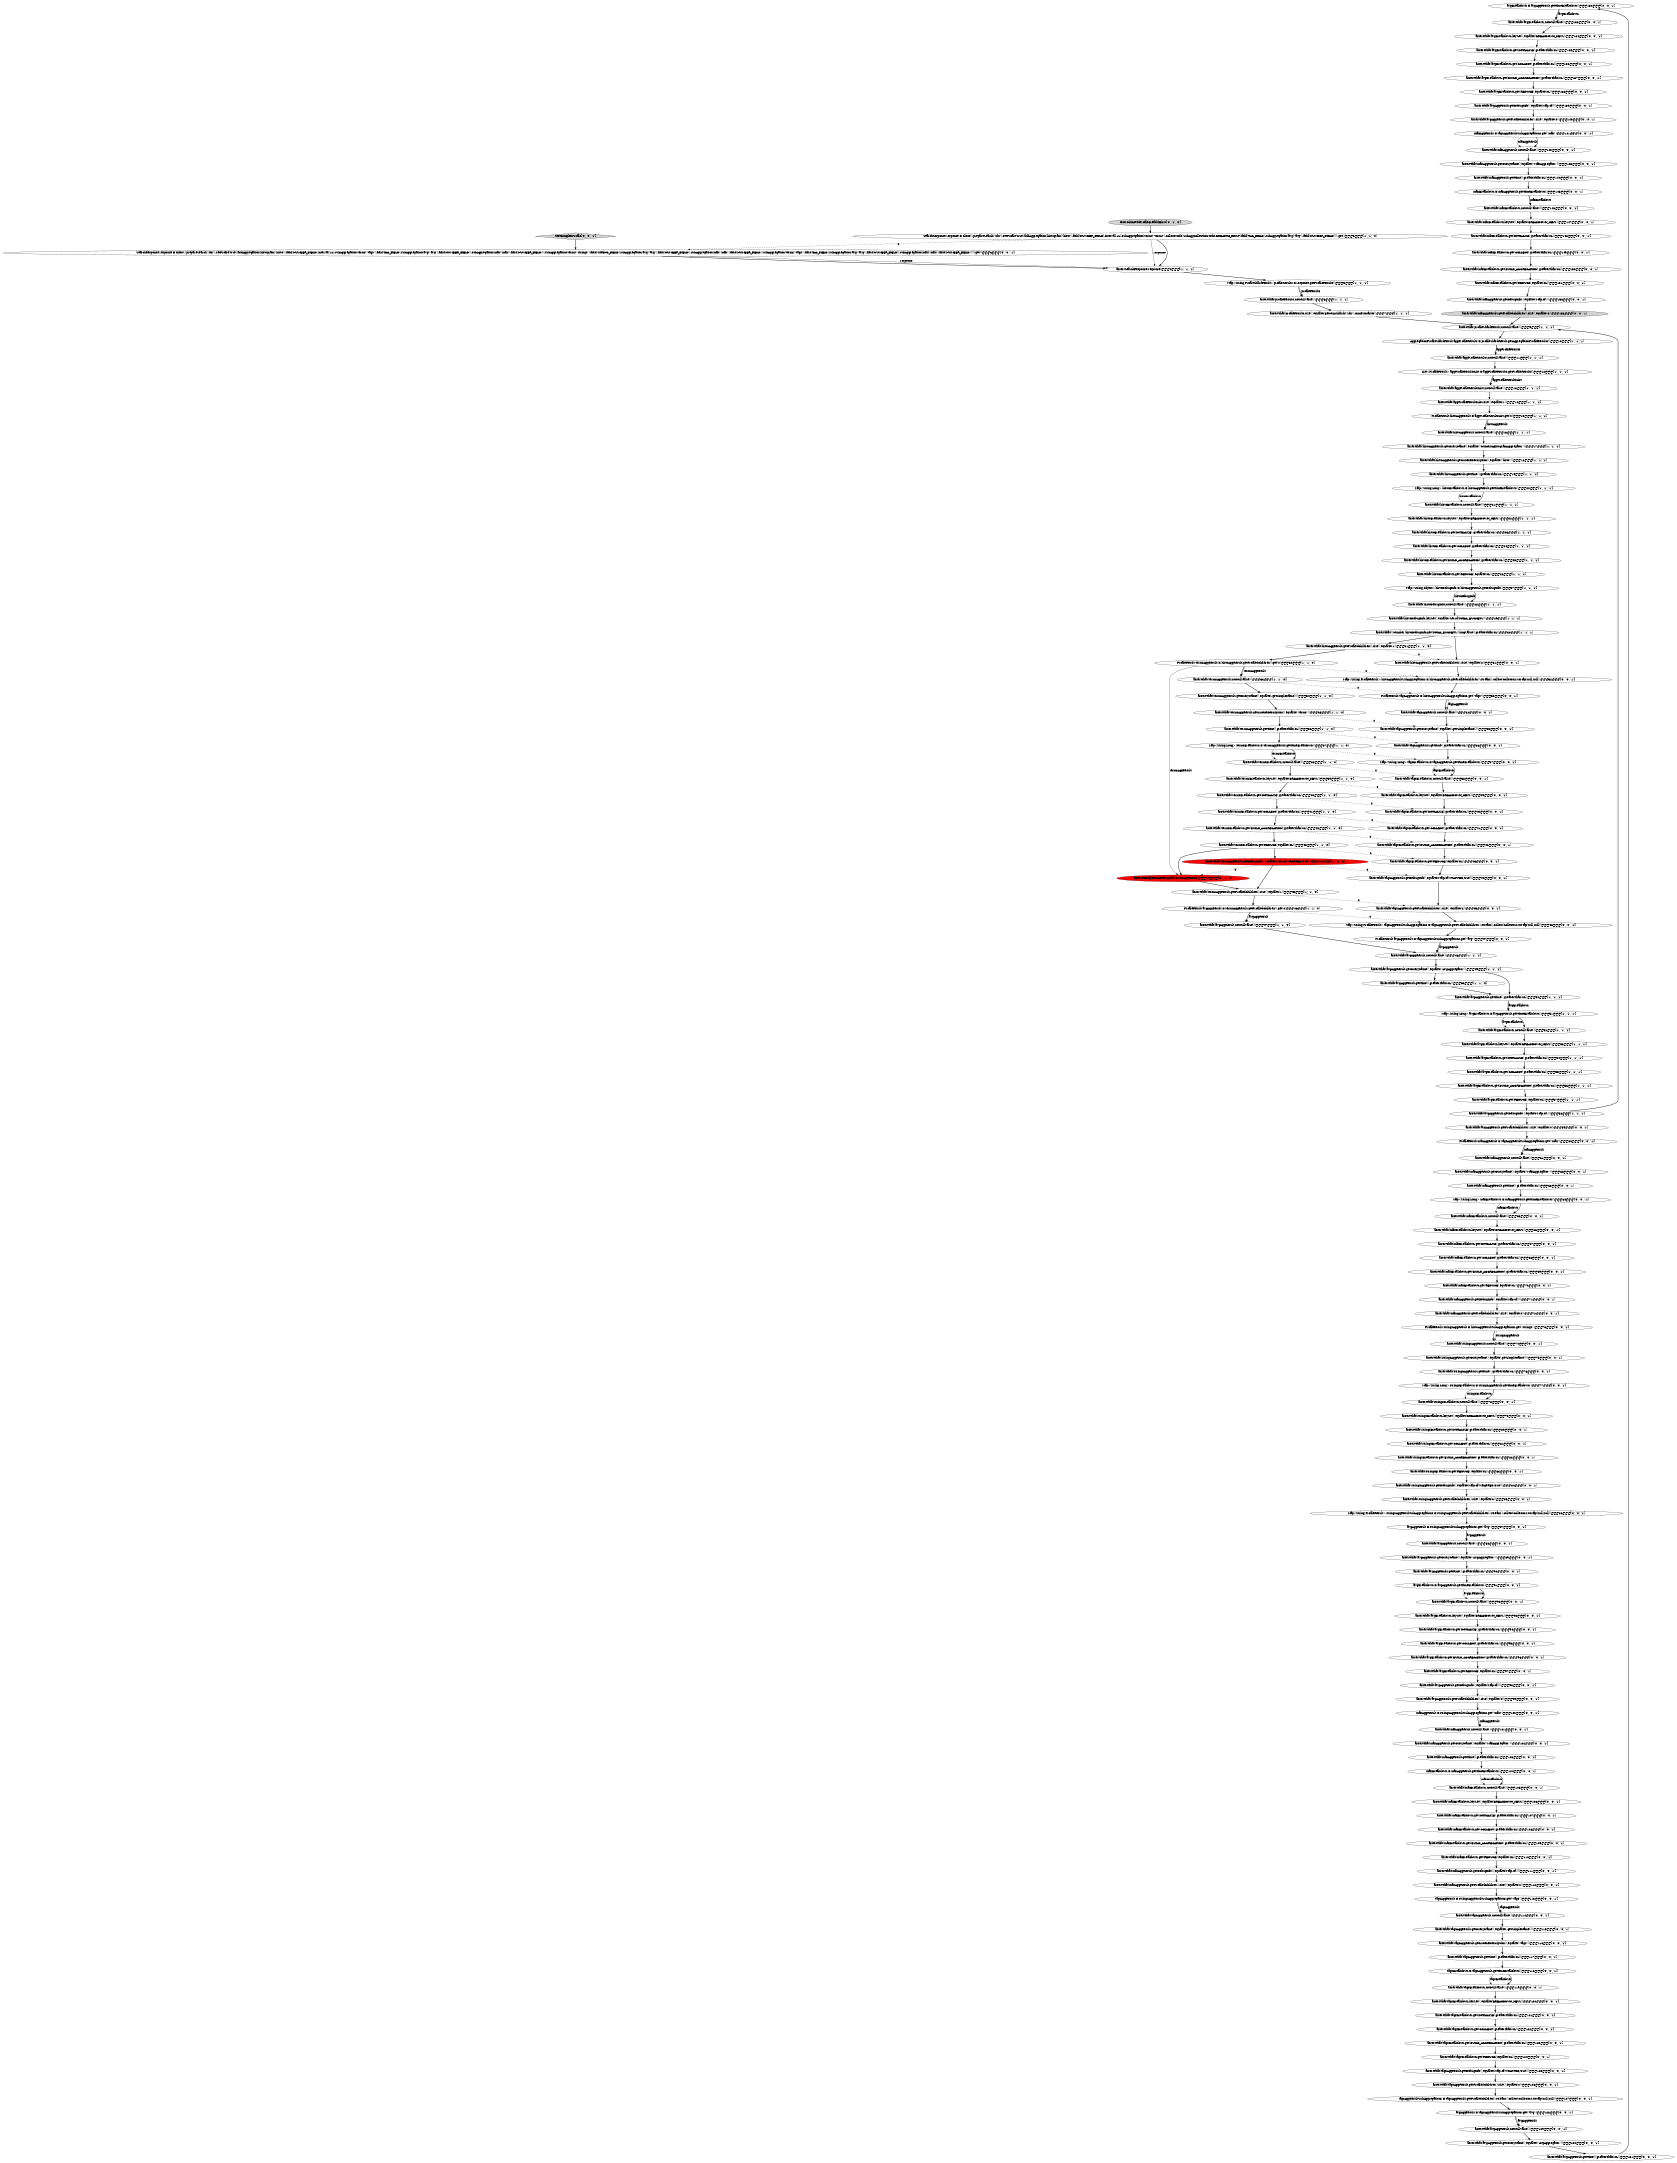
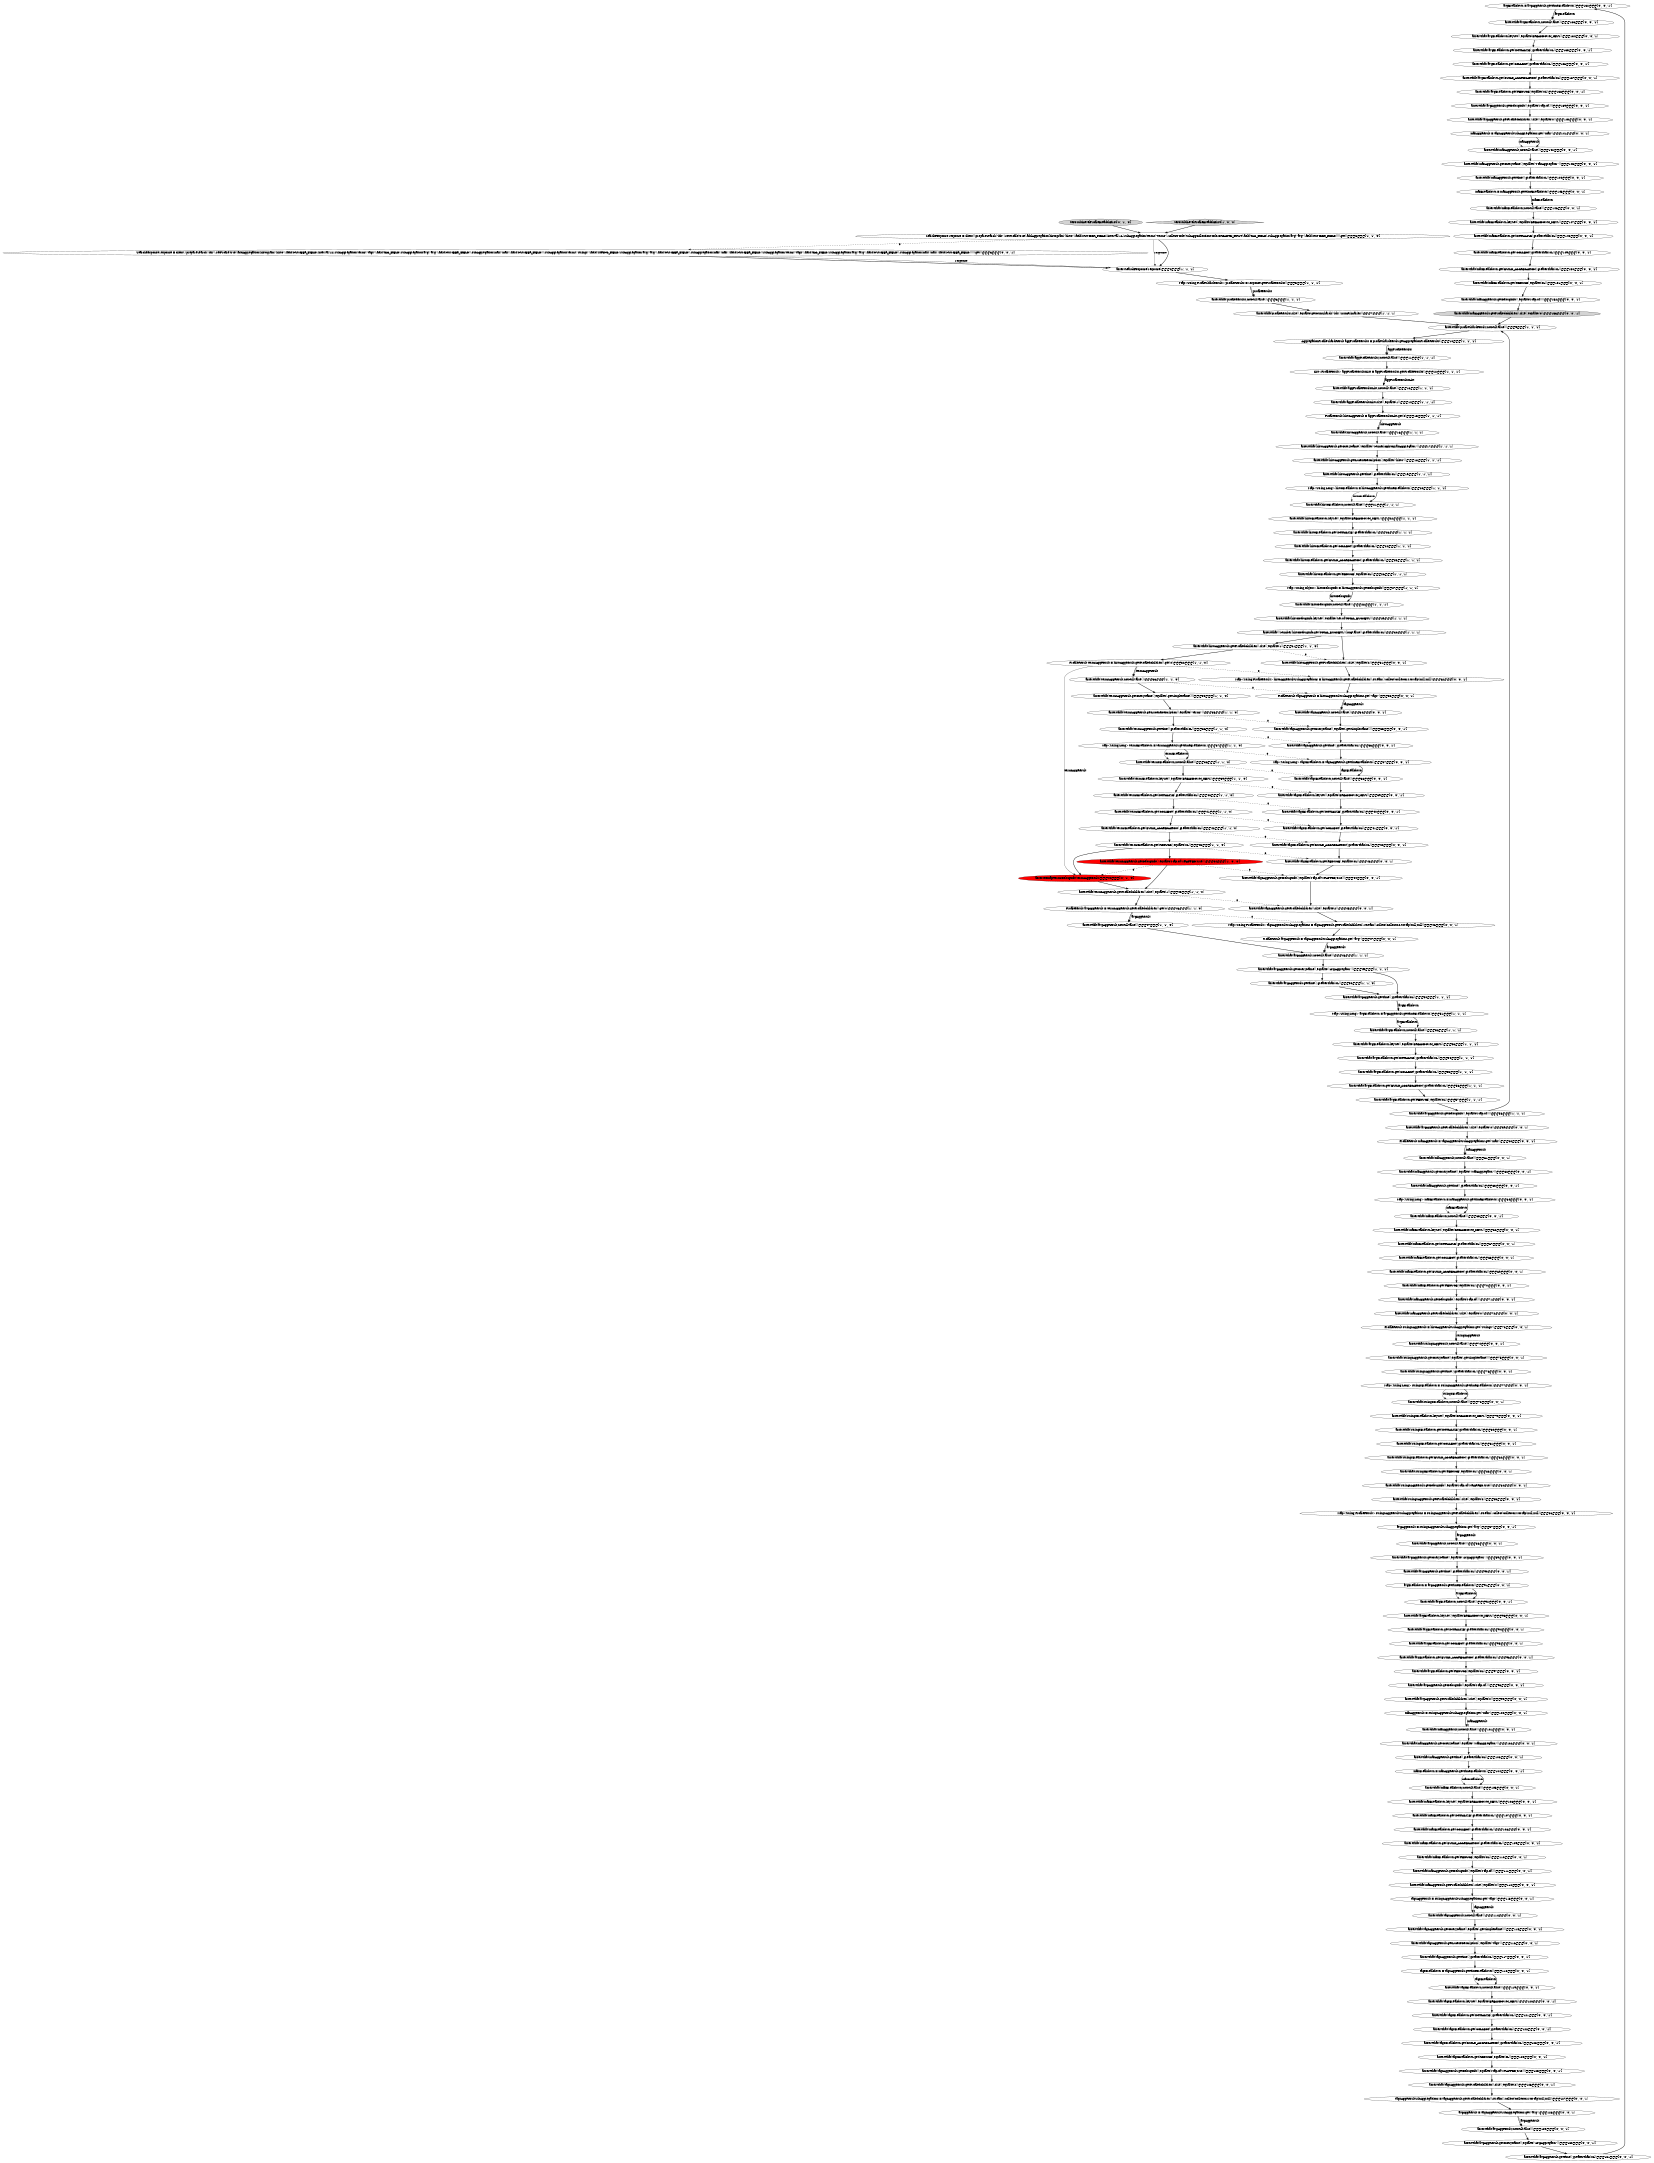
node "testMultiLevelProfileBreadthFirst['1', '0', '0']": added
node "testComplexProfile['0', '0', '1']": removed
